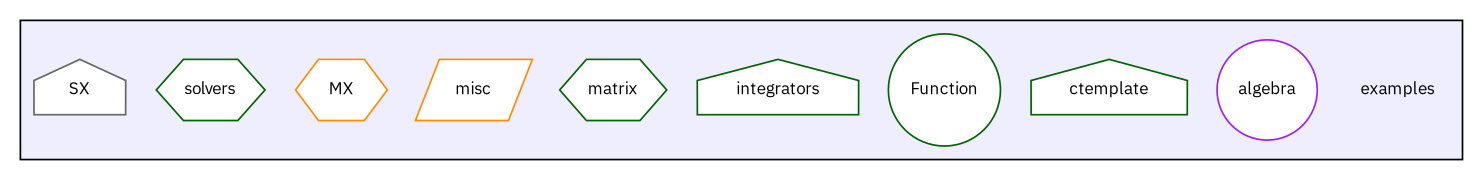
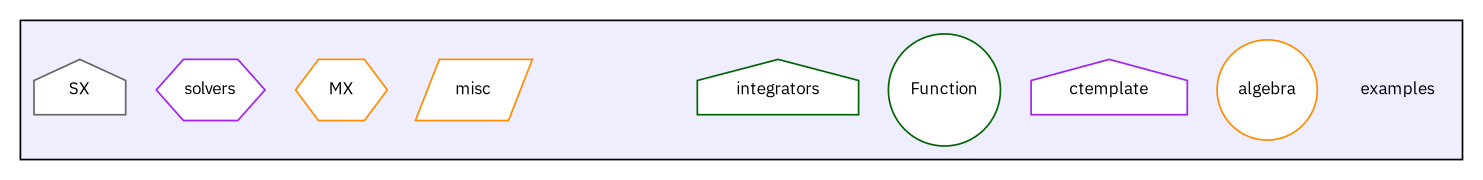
node "solvers": color darkgreen -> purple
node "matrix": removed
node "ctemplate": color darkgreen -> purple
node "algebra": color purple -> darkorange
